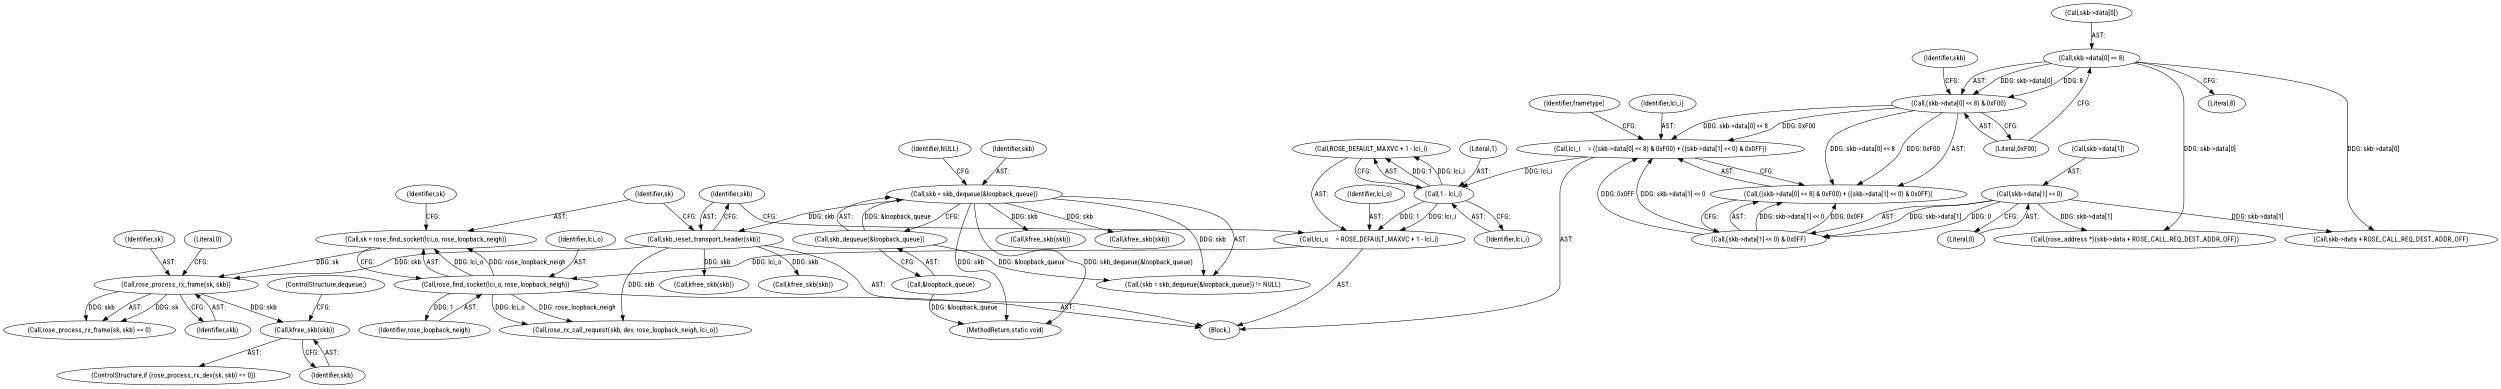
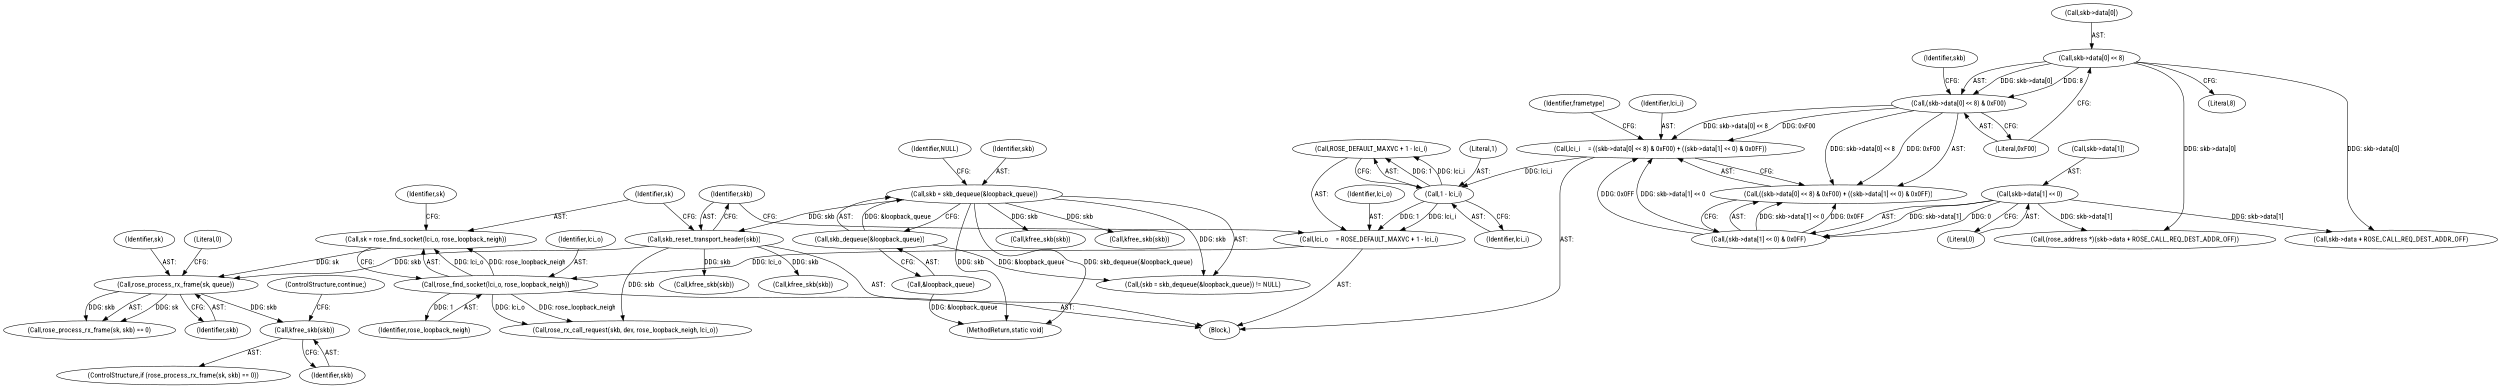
node "(Call,rose_process_rx_frame(sk, skb))": label "(Call,rose_process_rx_frame(sk, skb))" -> "(Call,rose_process_rx_frame(sk, queue))"
node "(ControlStructure,dequeue;)": label "(ControlStructure,dequeue;)" -> "(ControlStructure,continue;)"
node "(ControlStructure,if (rose_process_rx_dev(sk, skb) == 0))": label "(ControlStructure,if (rose_process_rx_dev(sk, skb) == 0))" -> "(ControlStructure,if (rose_process_rx_frame(sk, skb) == 0))"
